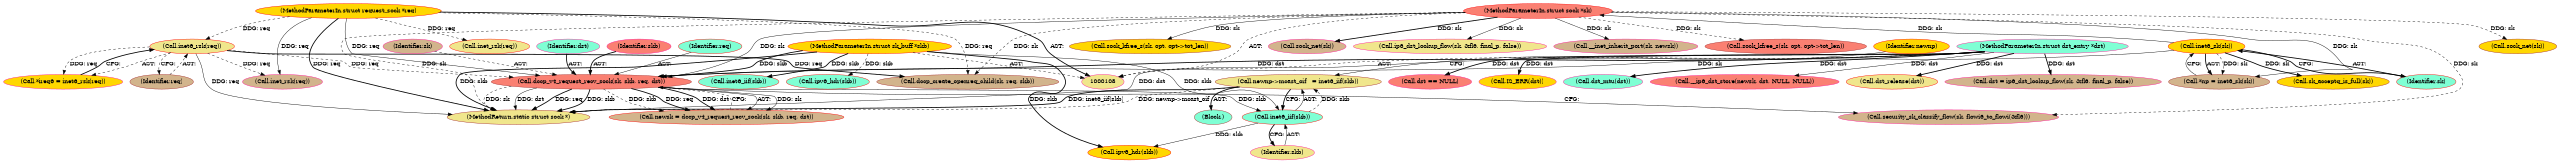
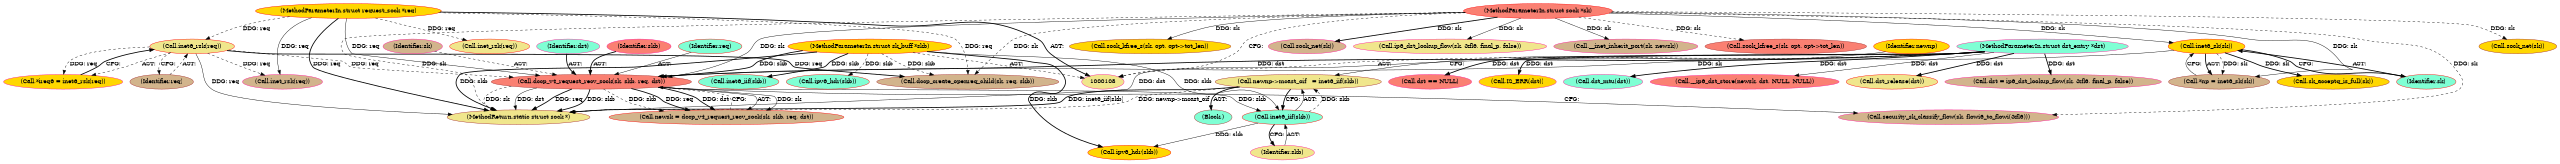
edge "(Call,inet6_sk(sk))" -> "(MethodParameterIn,struct sock *sk)": reversed
edge "(MethodParameterIn,struct sock *sk)" -> "1000108": label "AST: " -> "CFG: "
edge "(MethodParameterIn,struct sk_buff *skb)" -> "(Call,dccp_create_openreq_child(sk, req, skb))": added, label "DDG: skb"
